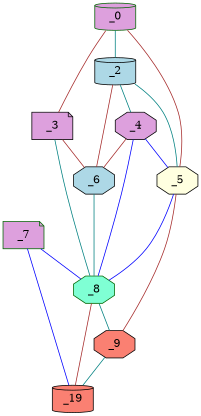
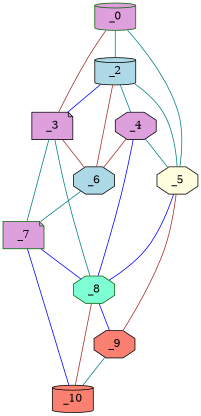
edge "_0" -- "_5": color brown -> teal
edge "_2" -- "_3": added
edge "_4" -- "_5": color blue -> teal
edge "_3" -- "_7": added
edge "_6" -- "_8": now "_6" -- "_7"
edge "_8" -- "_9": color teal -> blue
node "_19": label "_19" -> "_10"
